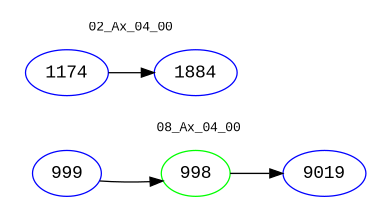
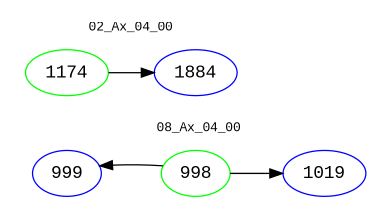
node "1174": color blue -> green
node "9019": label "9019" -> "1019"
edge "999" -> "998": reversed
